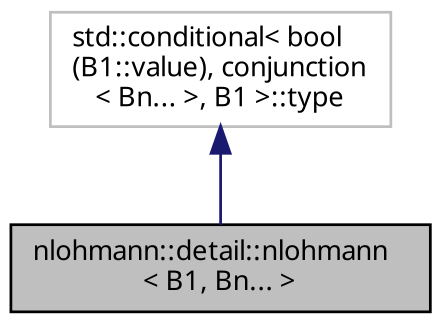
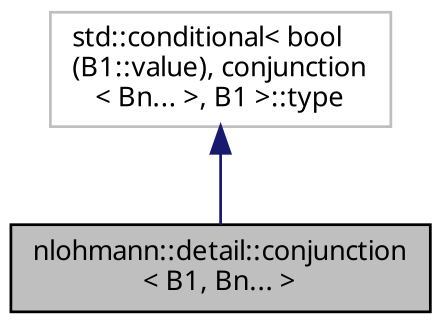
node "nlohmann::detail::nlohmann < B1, Bn... >": label "nlohmann::detail::nlohmann < B1, Bn... >" -> "nlohmann::detail::conjunction < B1, Bn... >"
